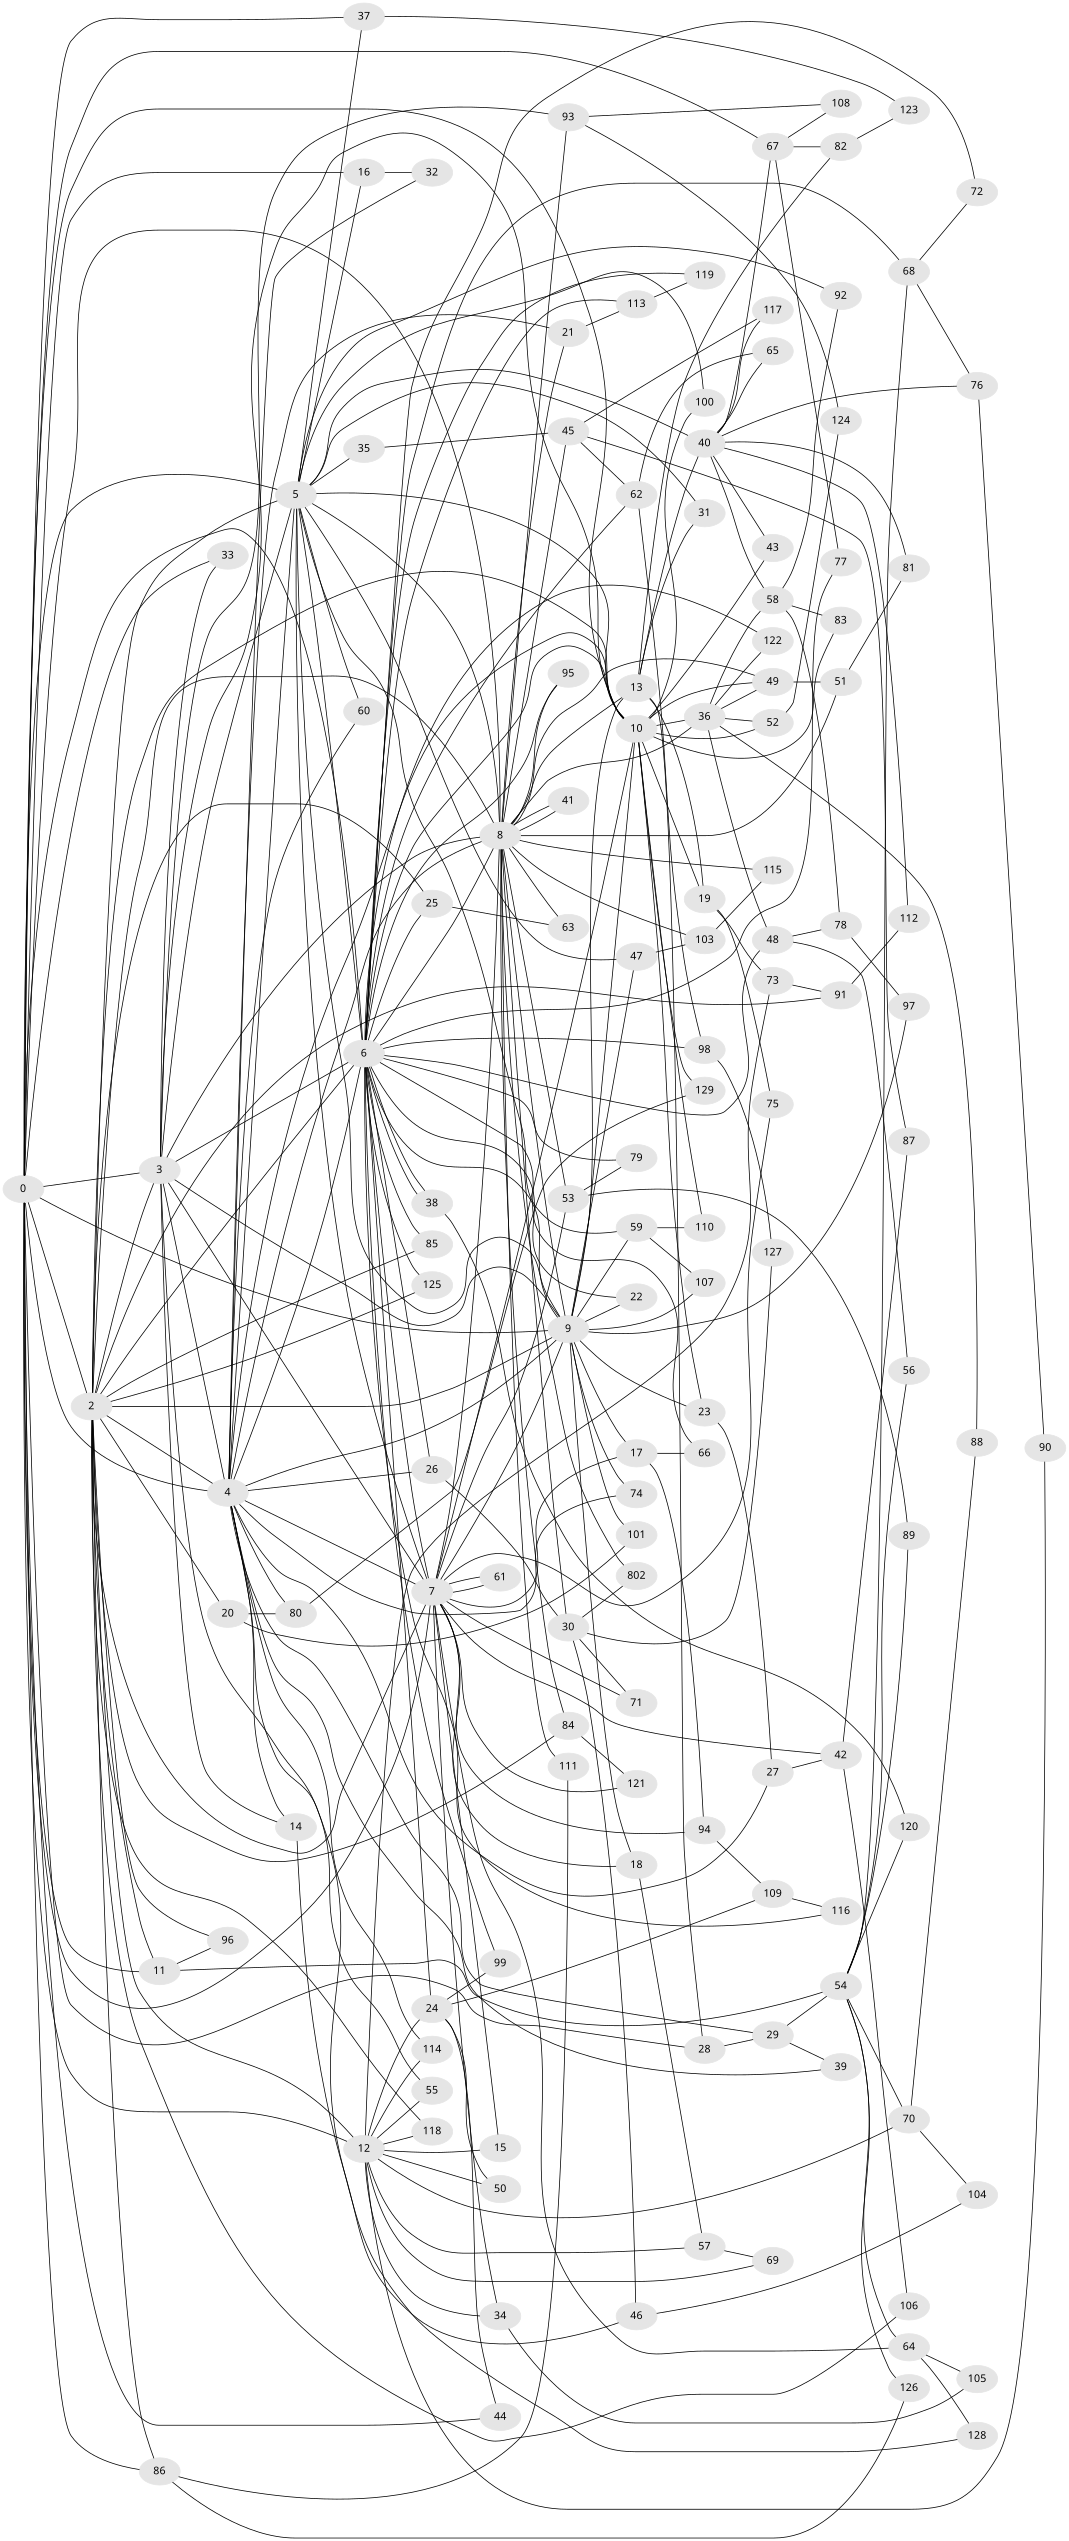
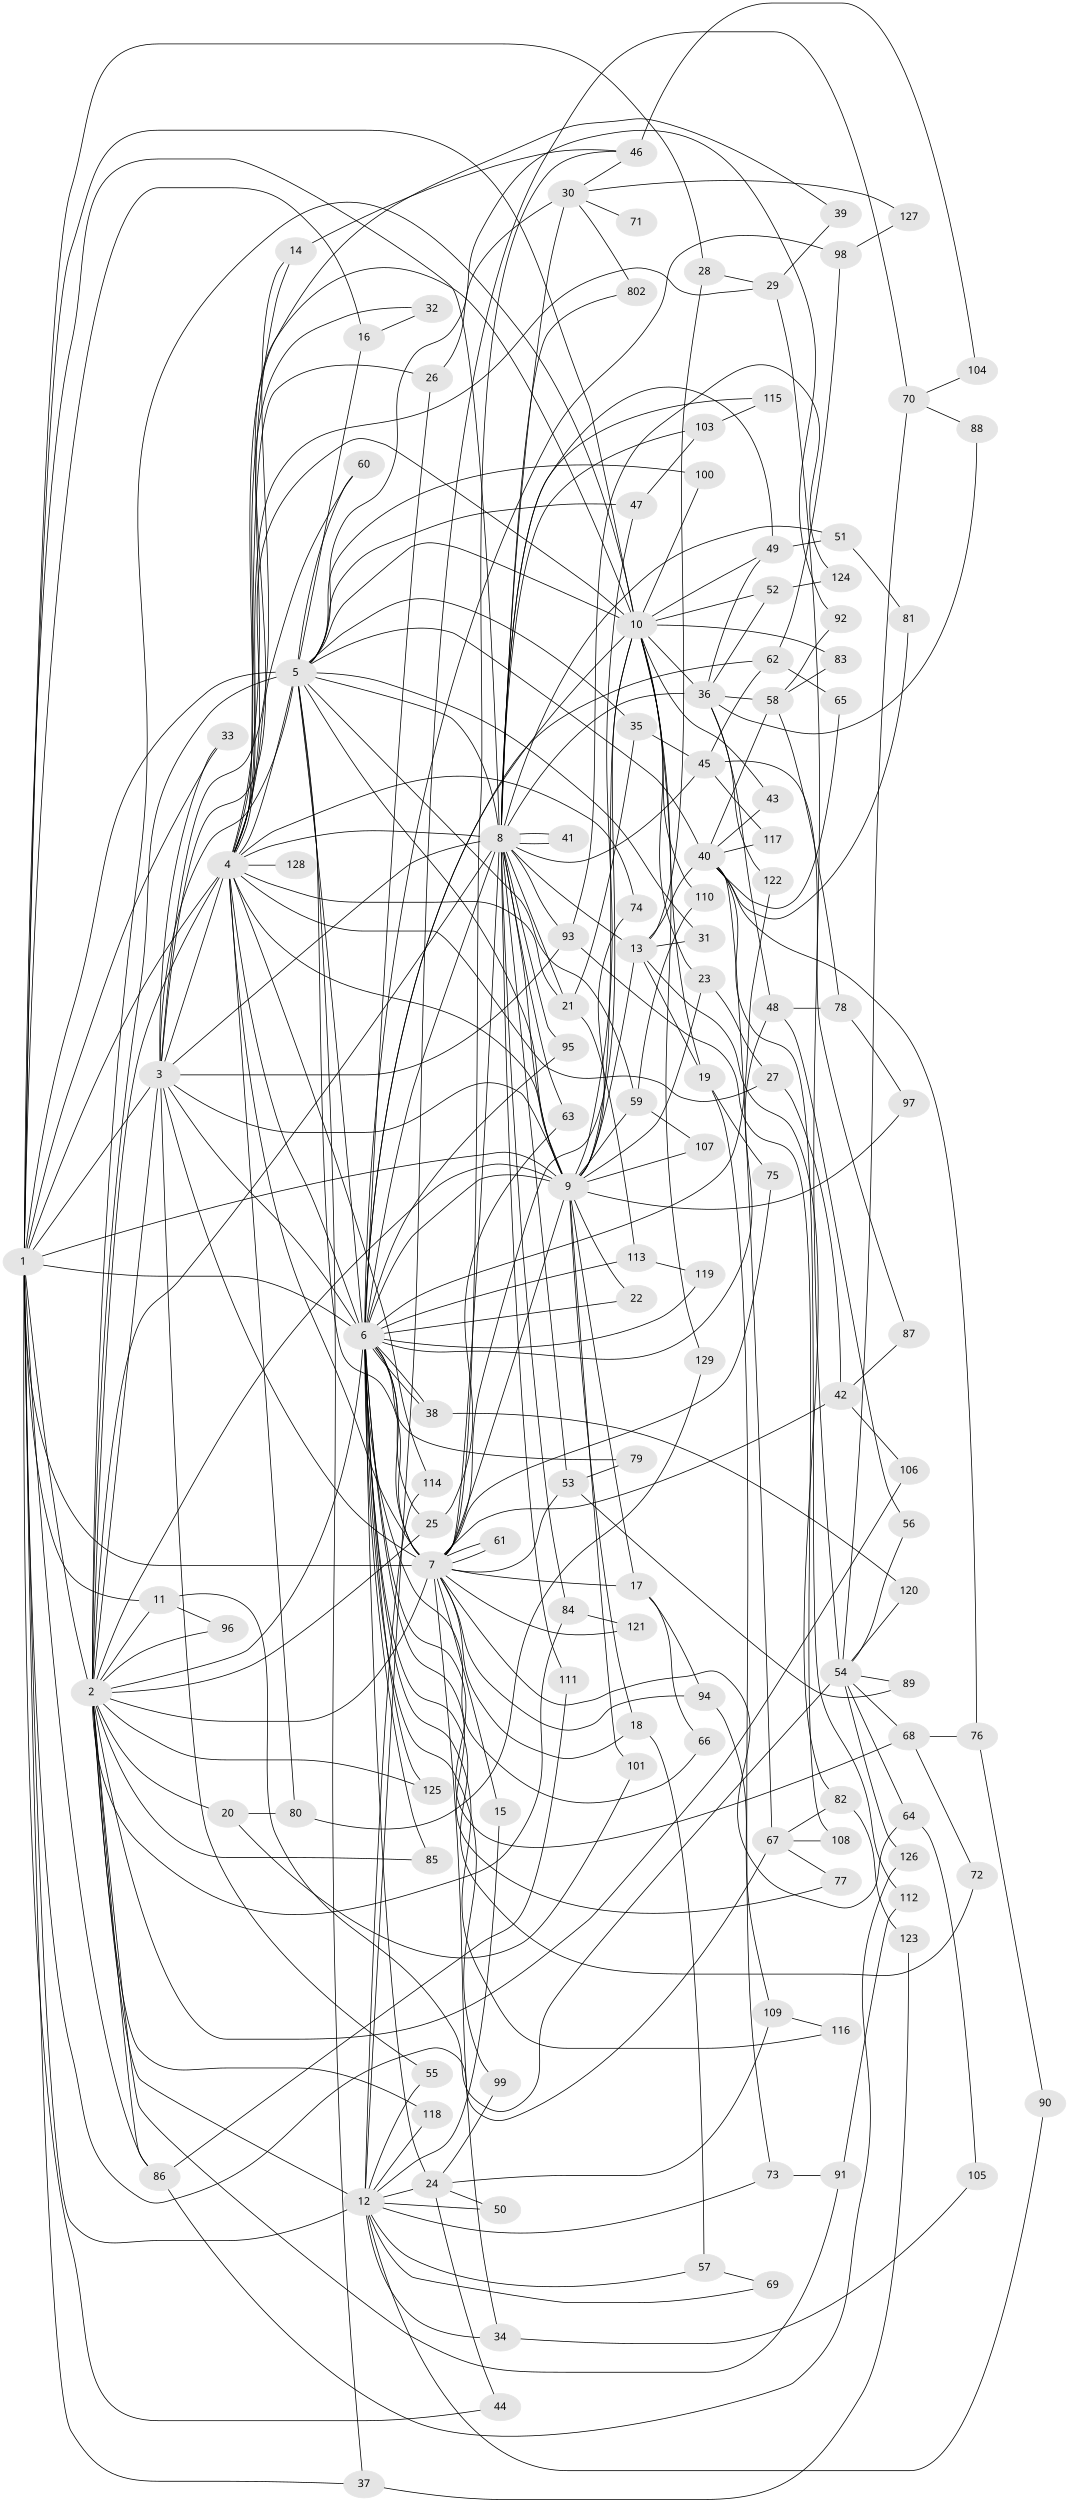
edge "35" -- "21": added
node "0": label "0" -> "1"
edge "7" -- "71": now "7" -- "46"
edge "64" -- "128": removed
